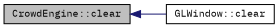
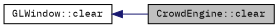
edge "GLWindow::clear" -> "CrowdEngine::clear": reversed
